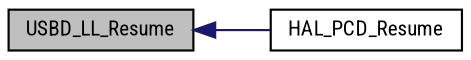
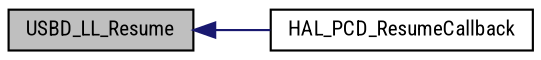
node "HAL_PCD_Resume": label "HAL_PCD_Resume" -> "HAL_PCD_ResumeCallback"
